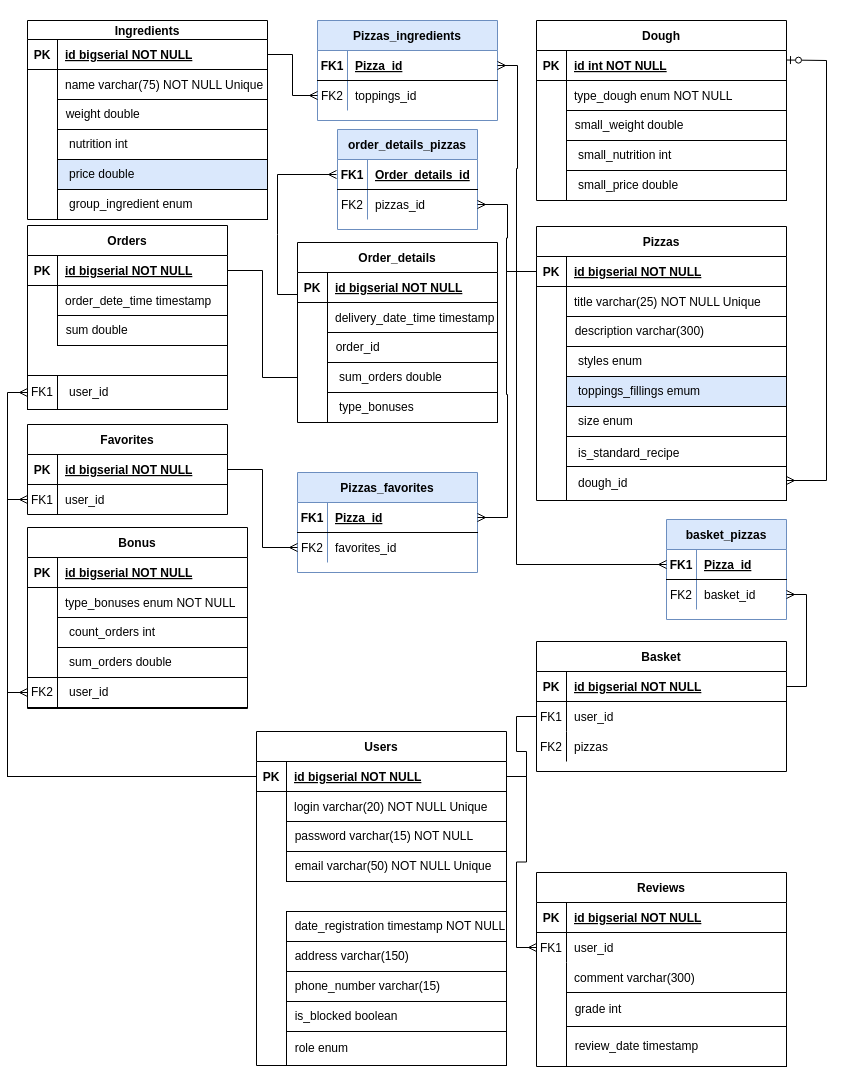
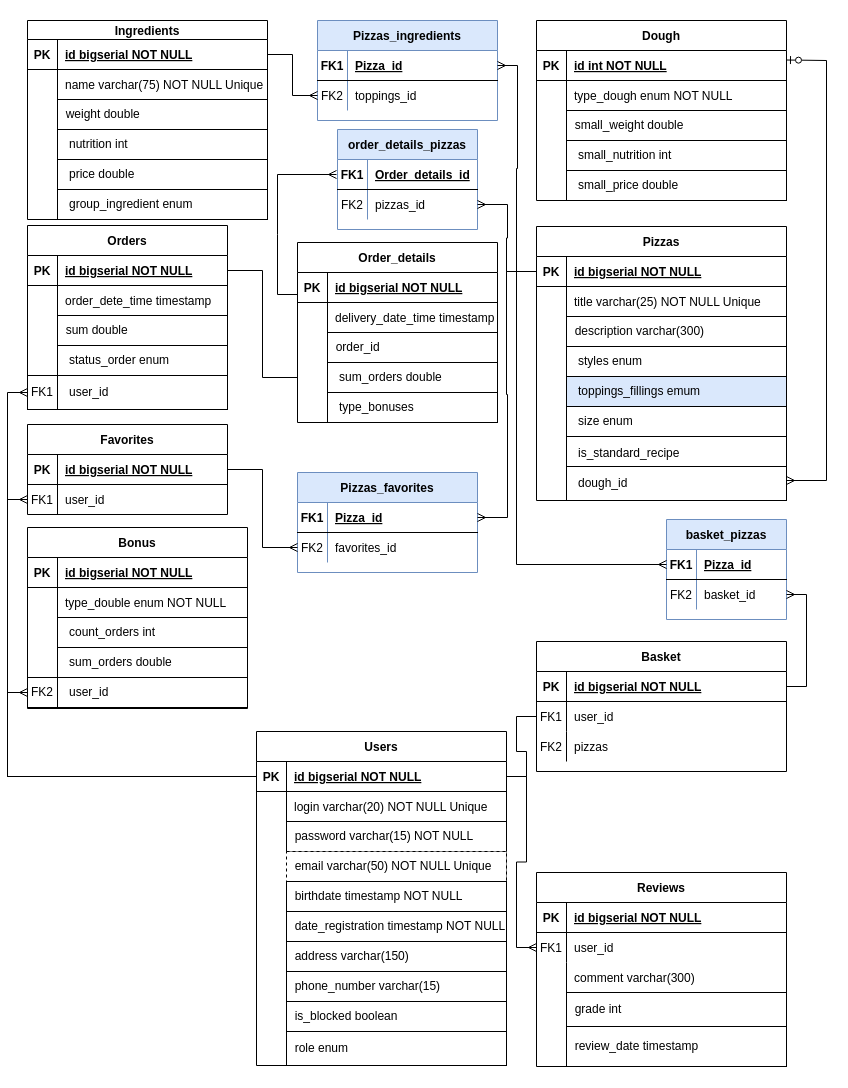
node "price double": fillcolor #dae8fc -> #ffffff
node "status_order enum": added
node "type_bonuses enum NOT NULL": label "type_bonuses enum NOT NULL" -> "type_double enum NOT NULL"
node "email varchar(50) NOT NULL Unique": style solid -> dashed
node "birthdate timestamp NOT NULL": added
